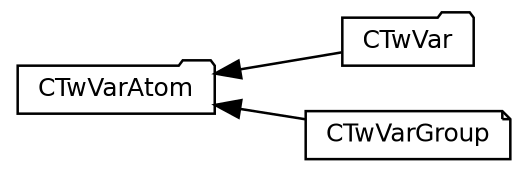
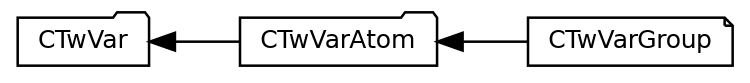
edge "CTwVar" -> "CTwVarAtom": reversed
